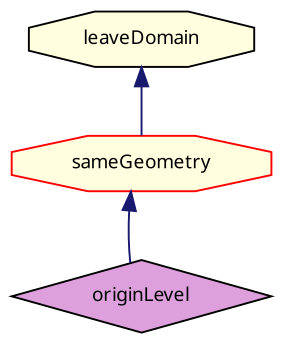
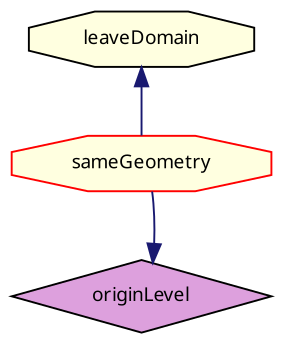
edge "originLevel" -> "sameGeometry": reversed
